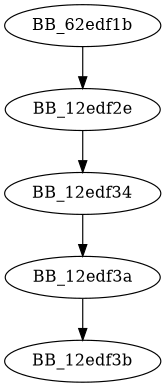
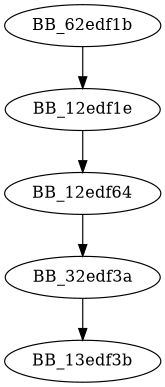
node "BB_12edf2e": label "BB_12edf2e" -> "BB_12edf1e"
node "BB_12edf34": label "BB_12edf34" -> "BB_12edf64"
node "BB_12edf3a": label "BB_12edf3a" -> "BB_32edf3a"
node "BB_12edf3b": label "BB_12edf3b" -> "BB_13edf3b"
